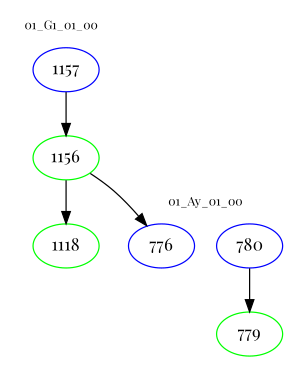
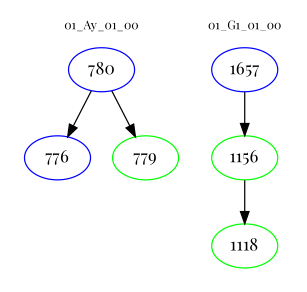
node "1157": label "1157" -> "1657"
edge "1156" -> "776": now "780" -> "776"
